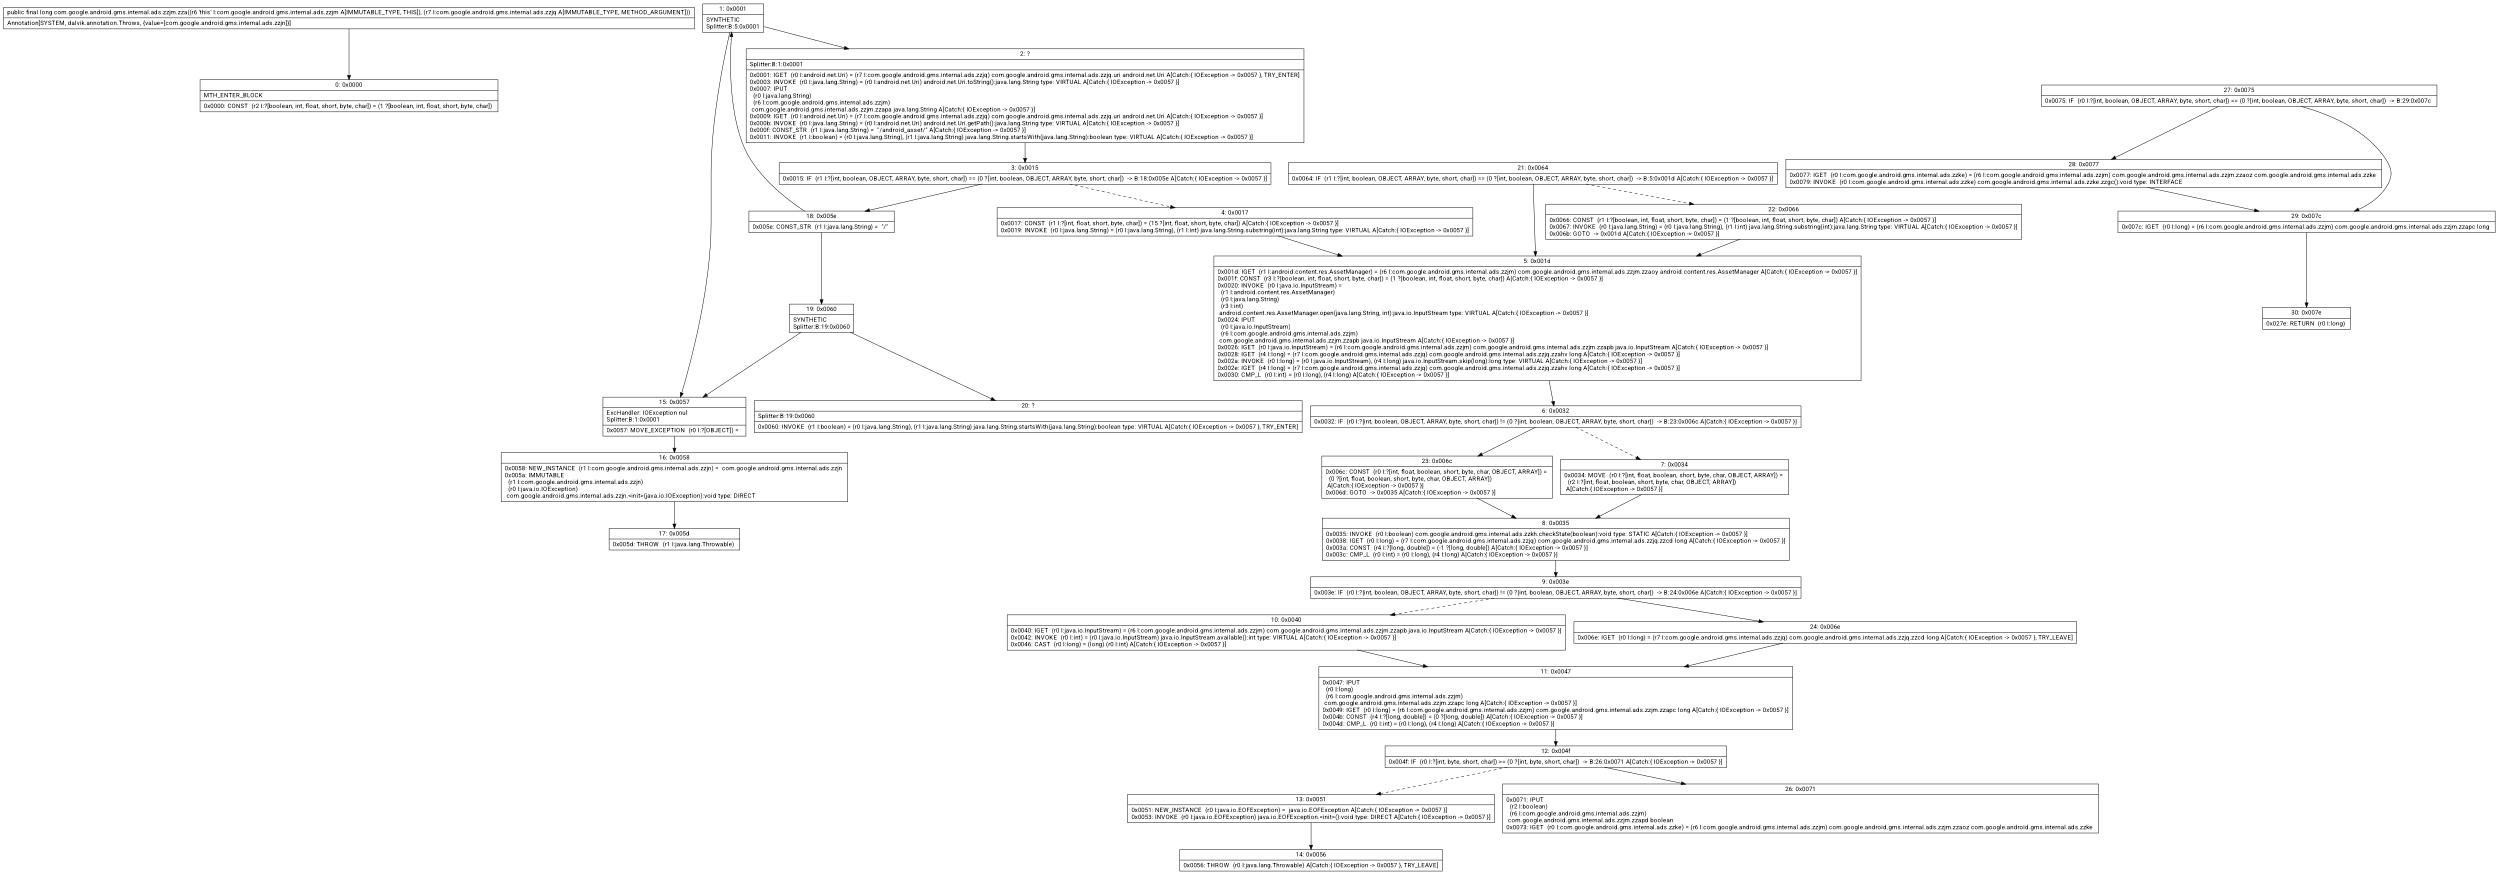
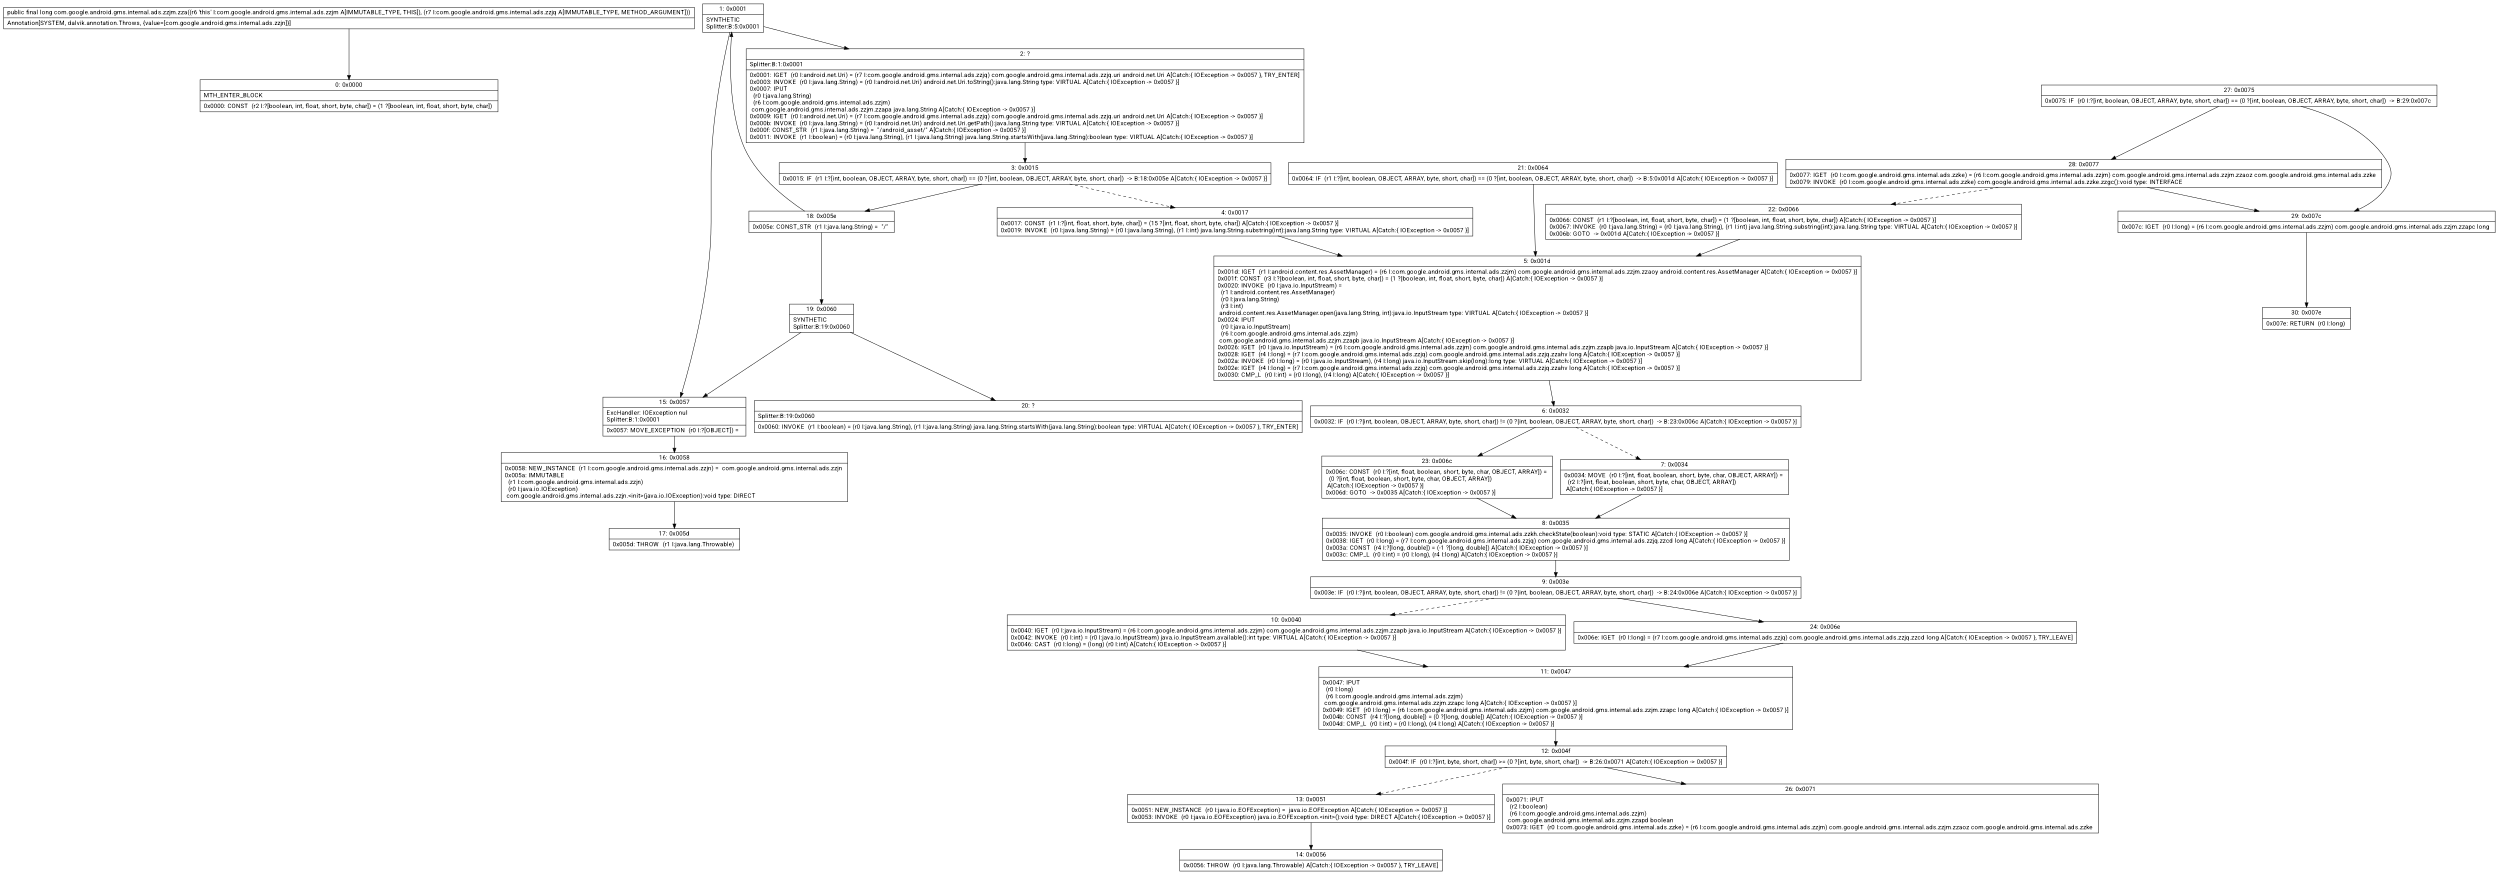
edge "21: 0x0064" -> "22: 0x0066": now "28: 0x0077" -> "22: 0x0066"
node "30: 0x007e": text "0x027e: RETURN  (r0 I:long)" -> "0x007e: RETURN  (r0 I:long)"
